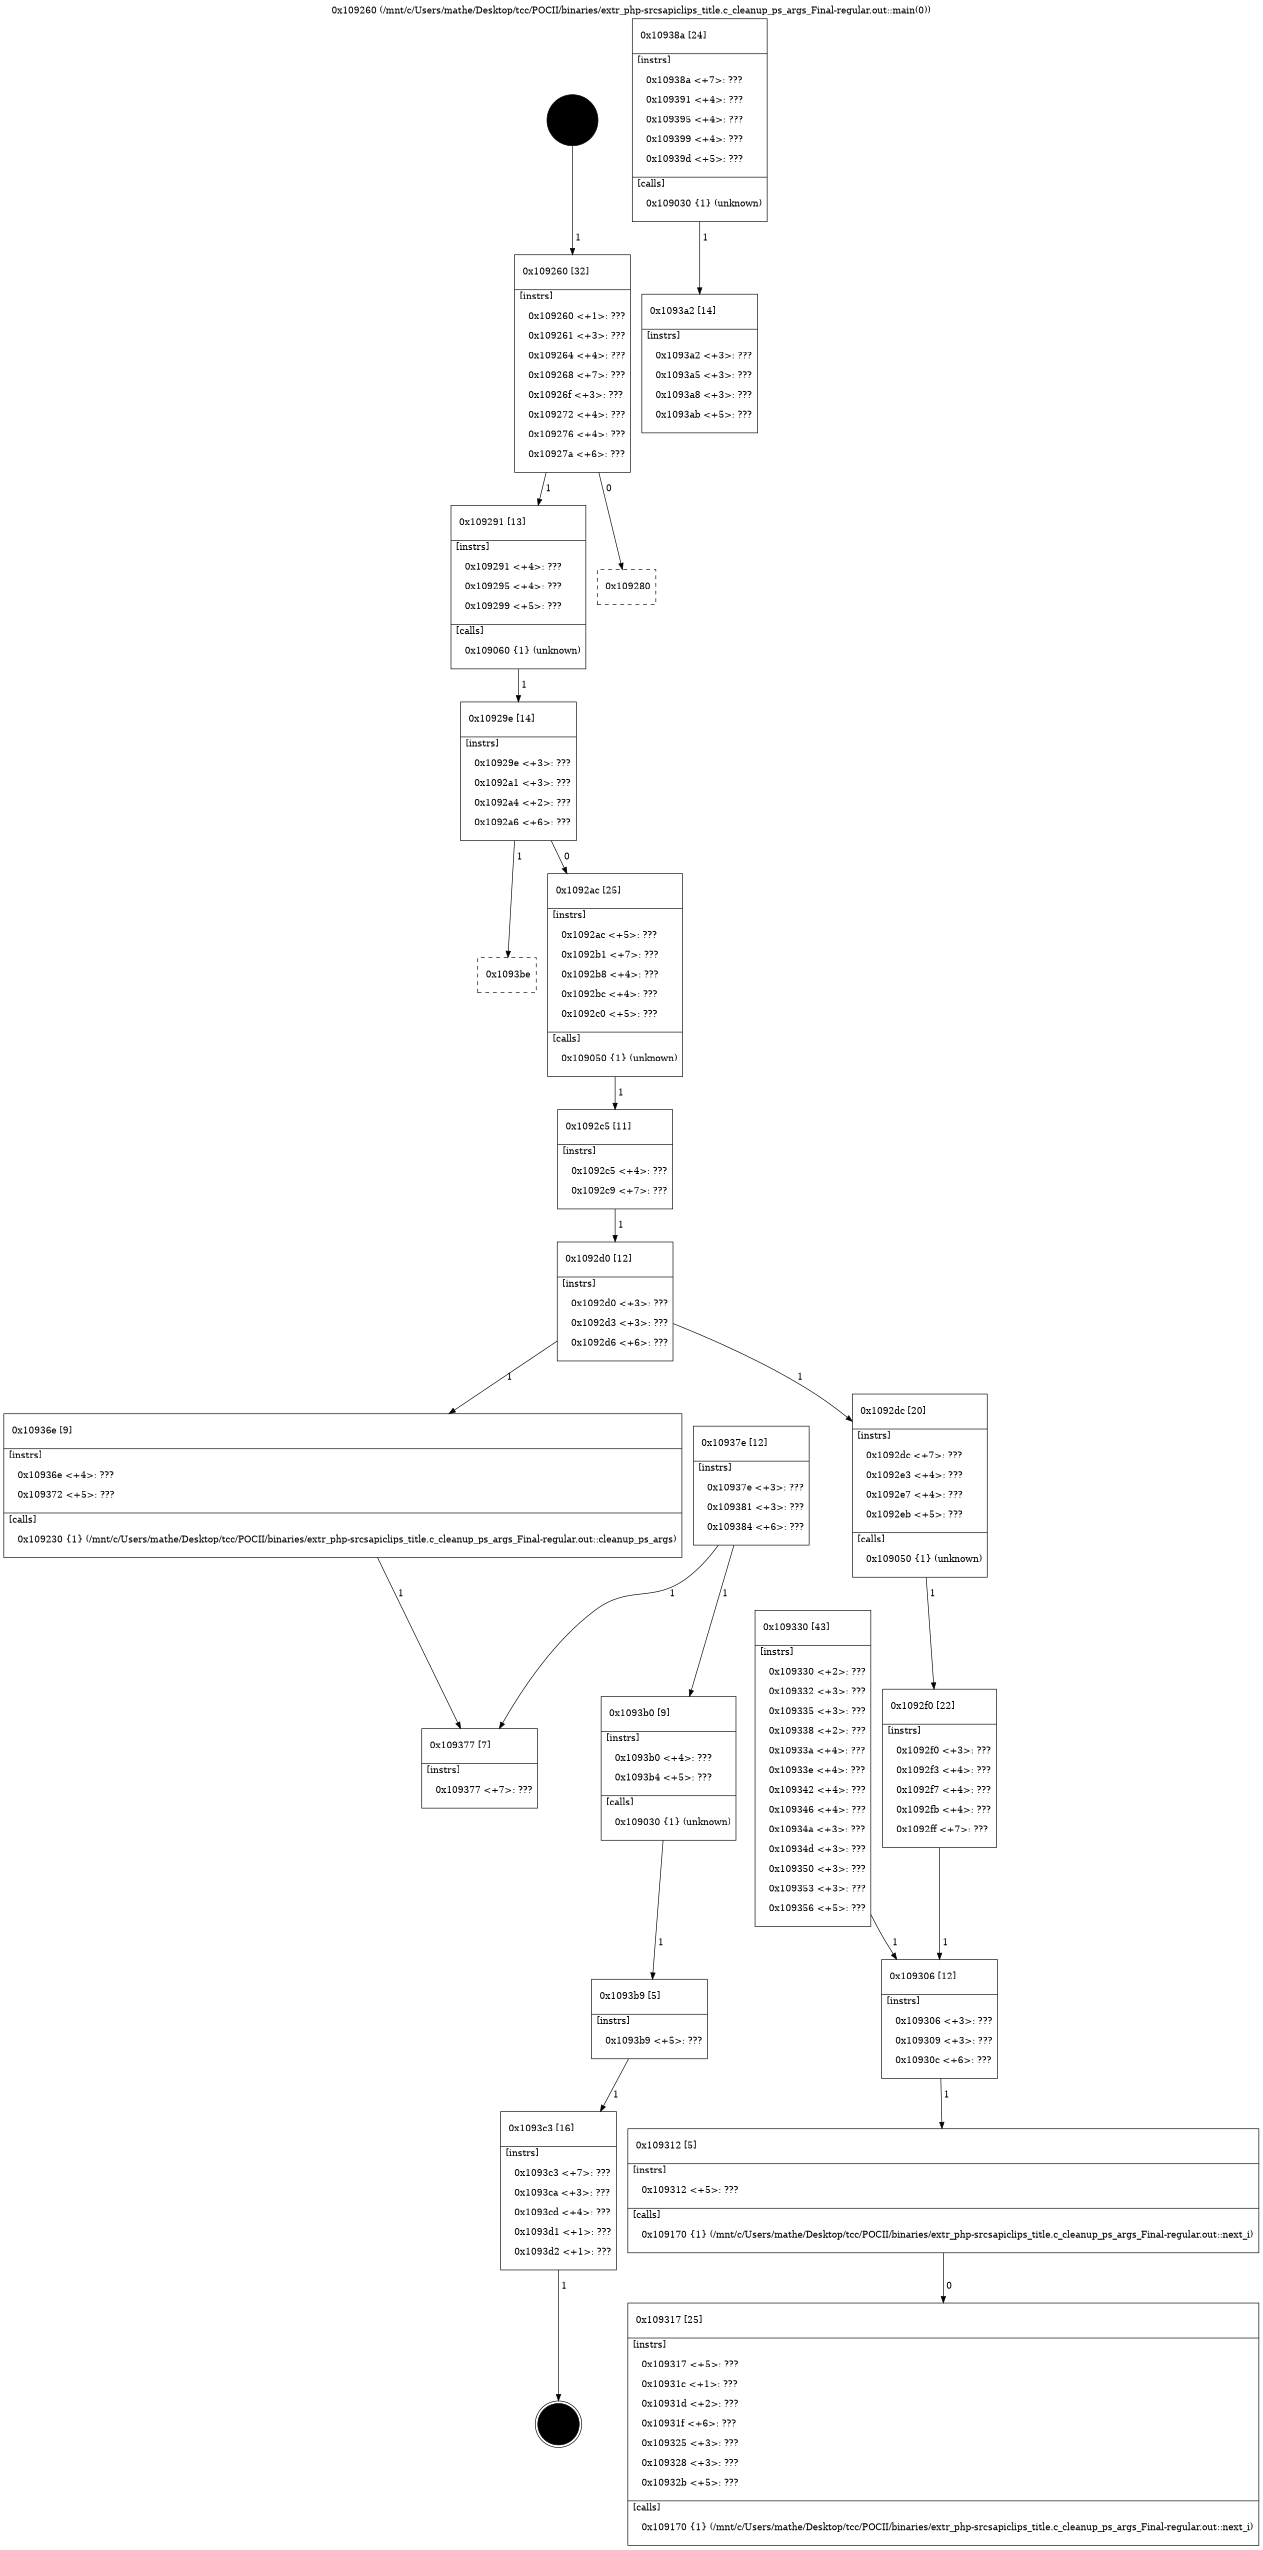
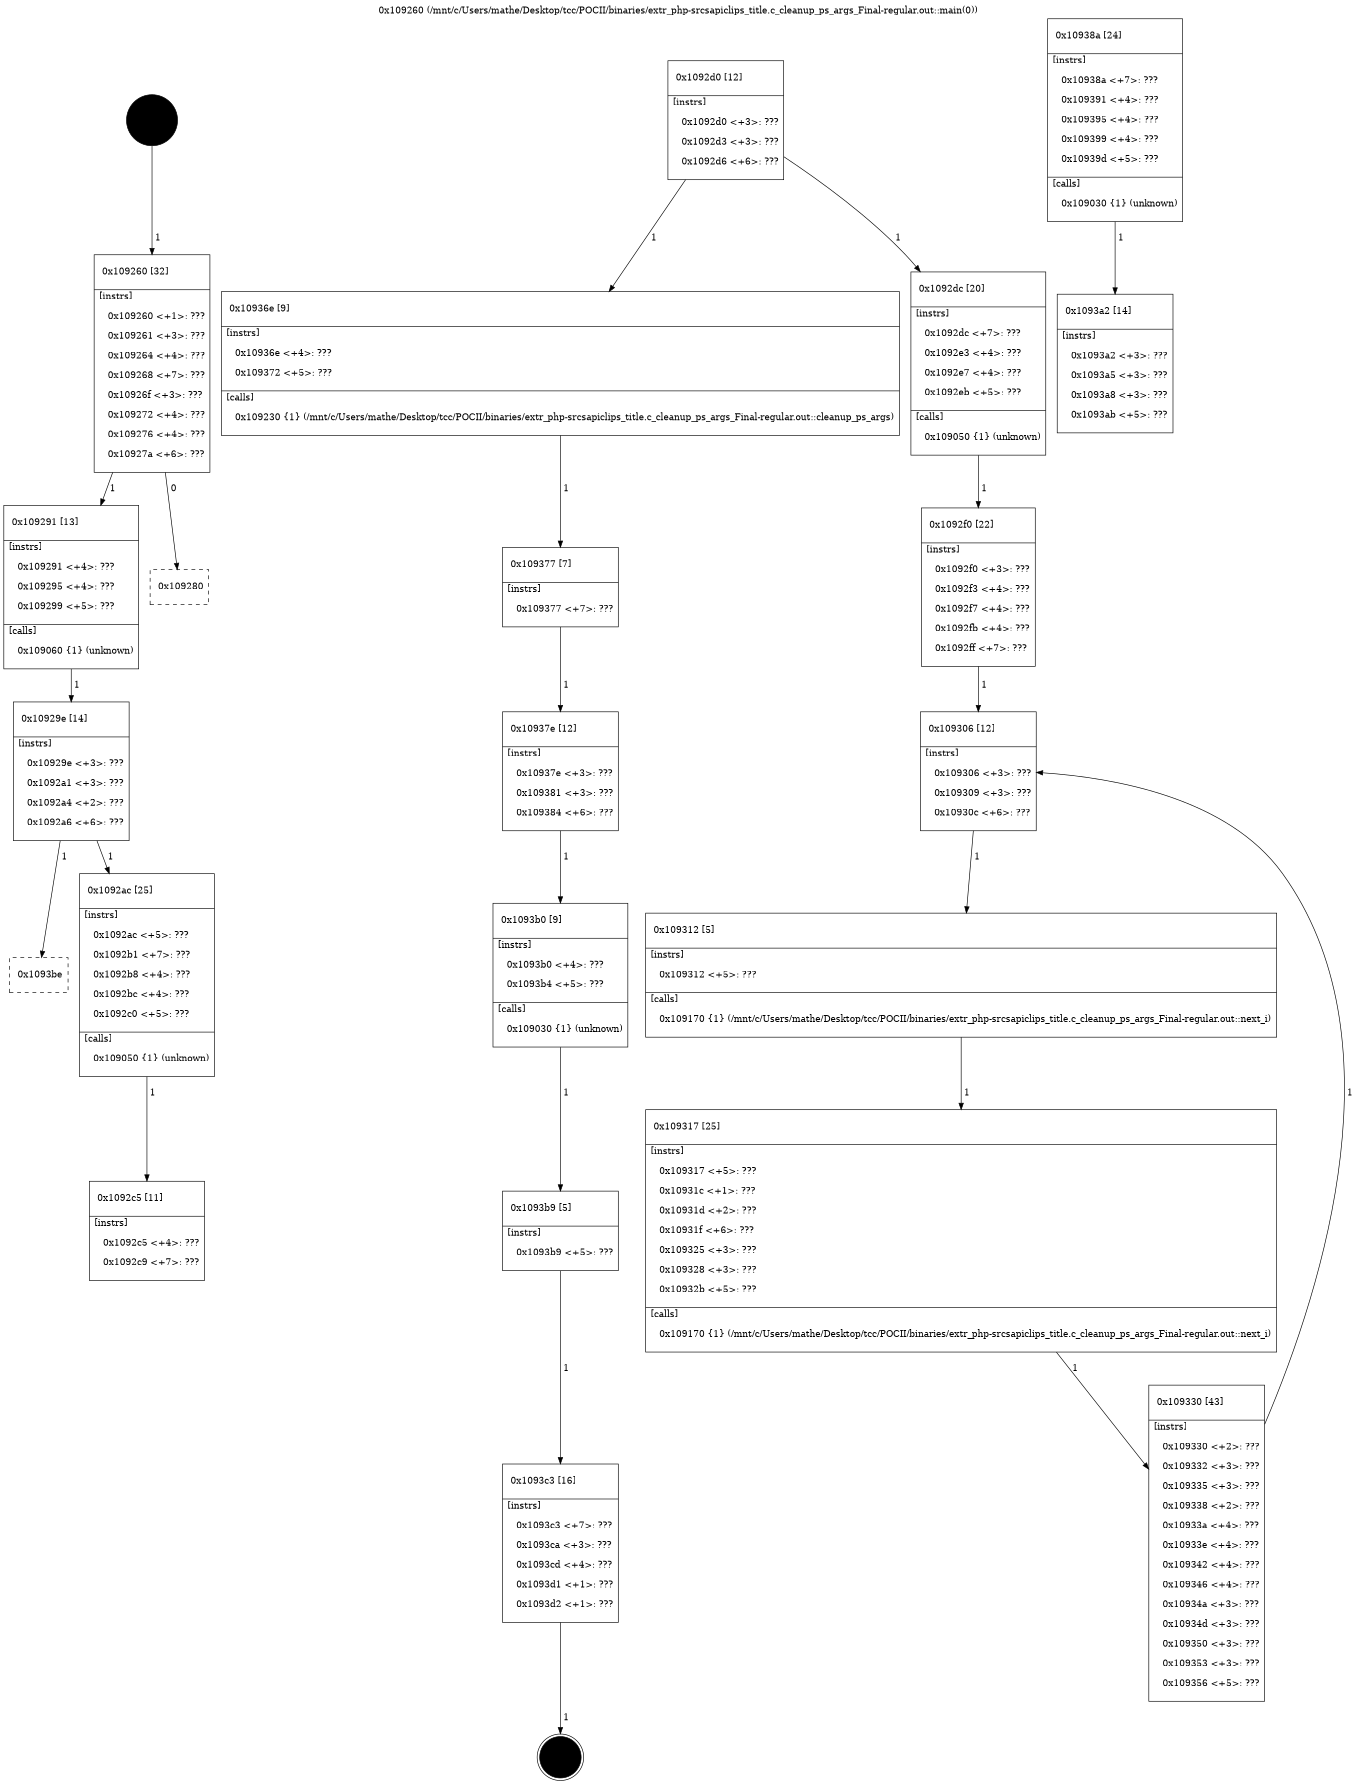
edge "0x10929e [14]" -> "0x1092ac [25]": label " 0" -> " 1"
edge "0x1092c5 [11]" -> "0x1092d0 [12]": removed, label "1"
edge "0x109317 [25]" -> "0x109330 [43]": added, label "1"
edge "0x10937e [12]" -> "0x109377 [7]": reversed
edge "0x109312 [5]" -> "0x109317 [25]": label " 0" -> " 1"
